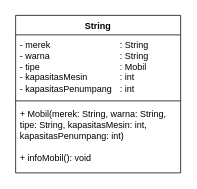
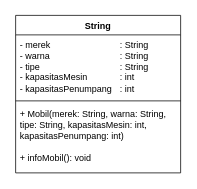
node "- merek : String - warna : String - tipe : Mobil - kapasitasMesin : int - kapasitasPenumpang : int": label "- merek : String - warna : String - tipe : Mobil - kapasitasMesin : int - kapasitasPenumpang : int" -> "- merek : String - warna : String - tipe : String - kapasitasMesin : int - kapasitasPenumpang : int"
